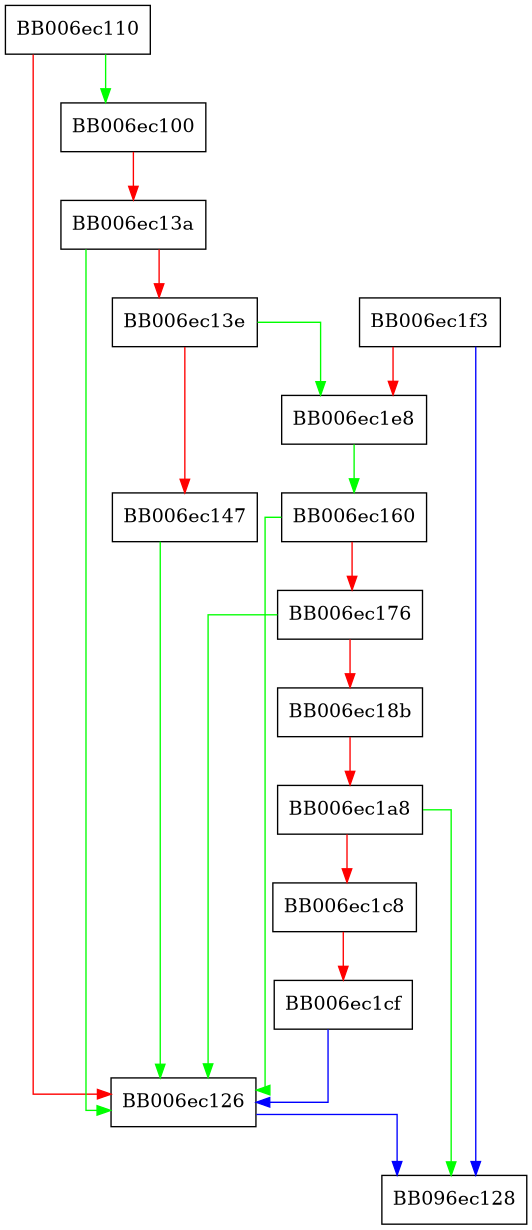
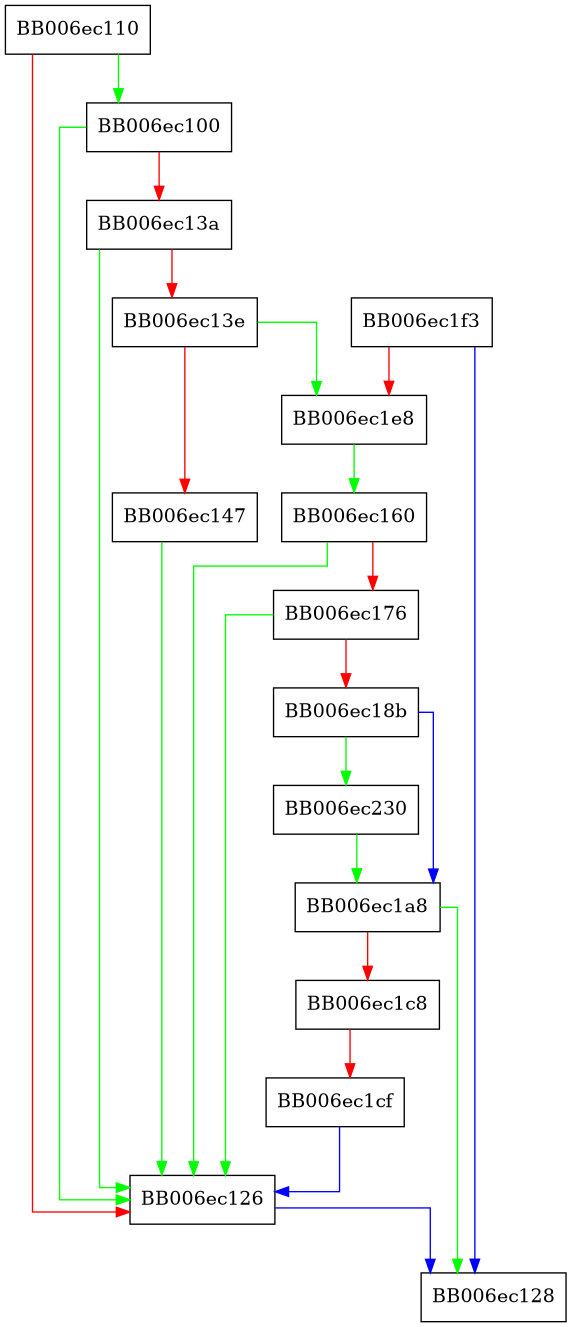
edge "BB006ec100" -> "BB006ec126": added
edge "BB006ec18b" -> "BB006ec1a8": color red -> blue
node "BB006ec230": added
node "BB096ec128": label "BB096ec128" -> "BB006ec128"
